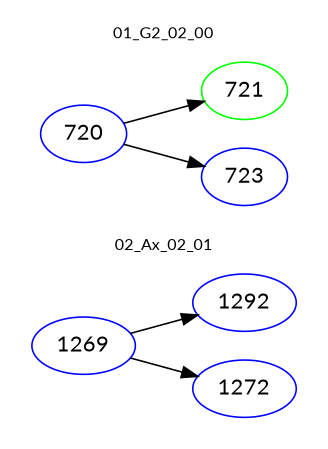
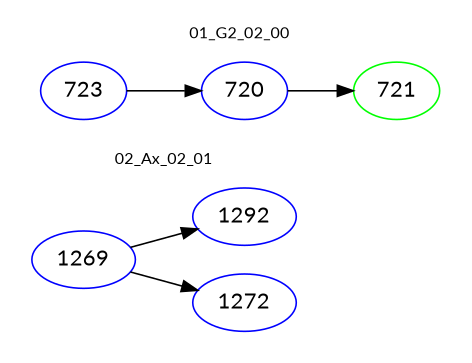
edge "720" -> "723": reversed
